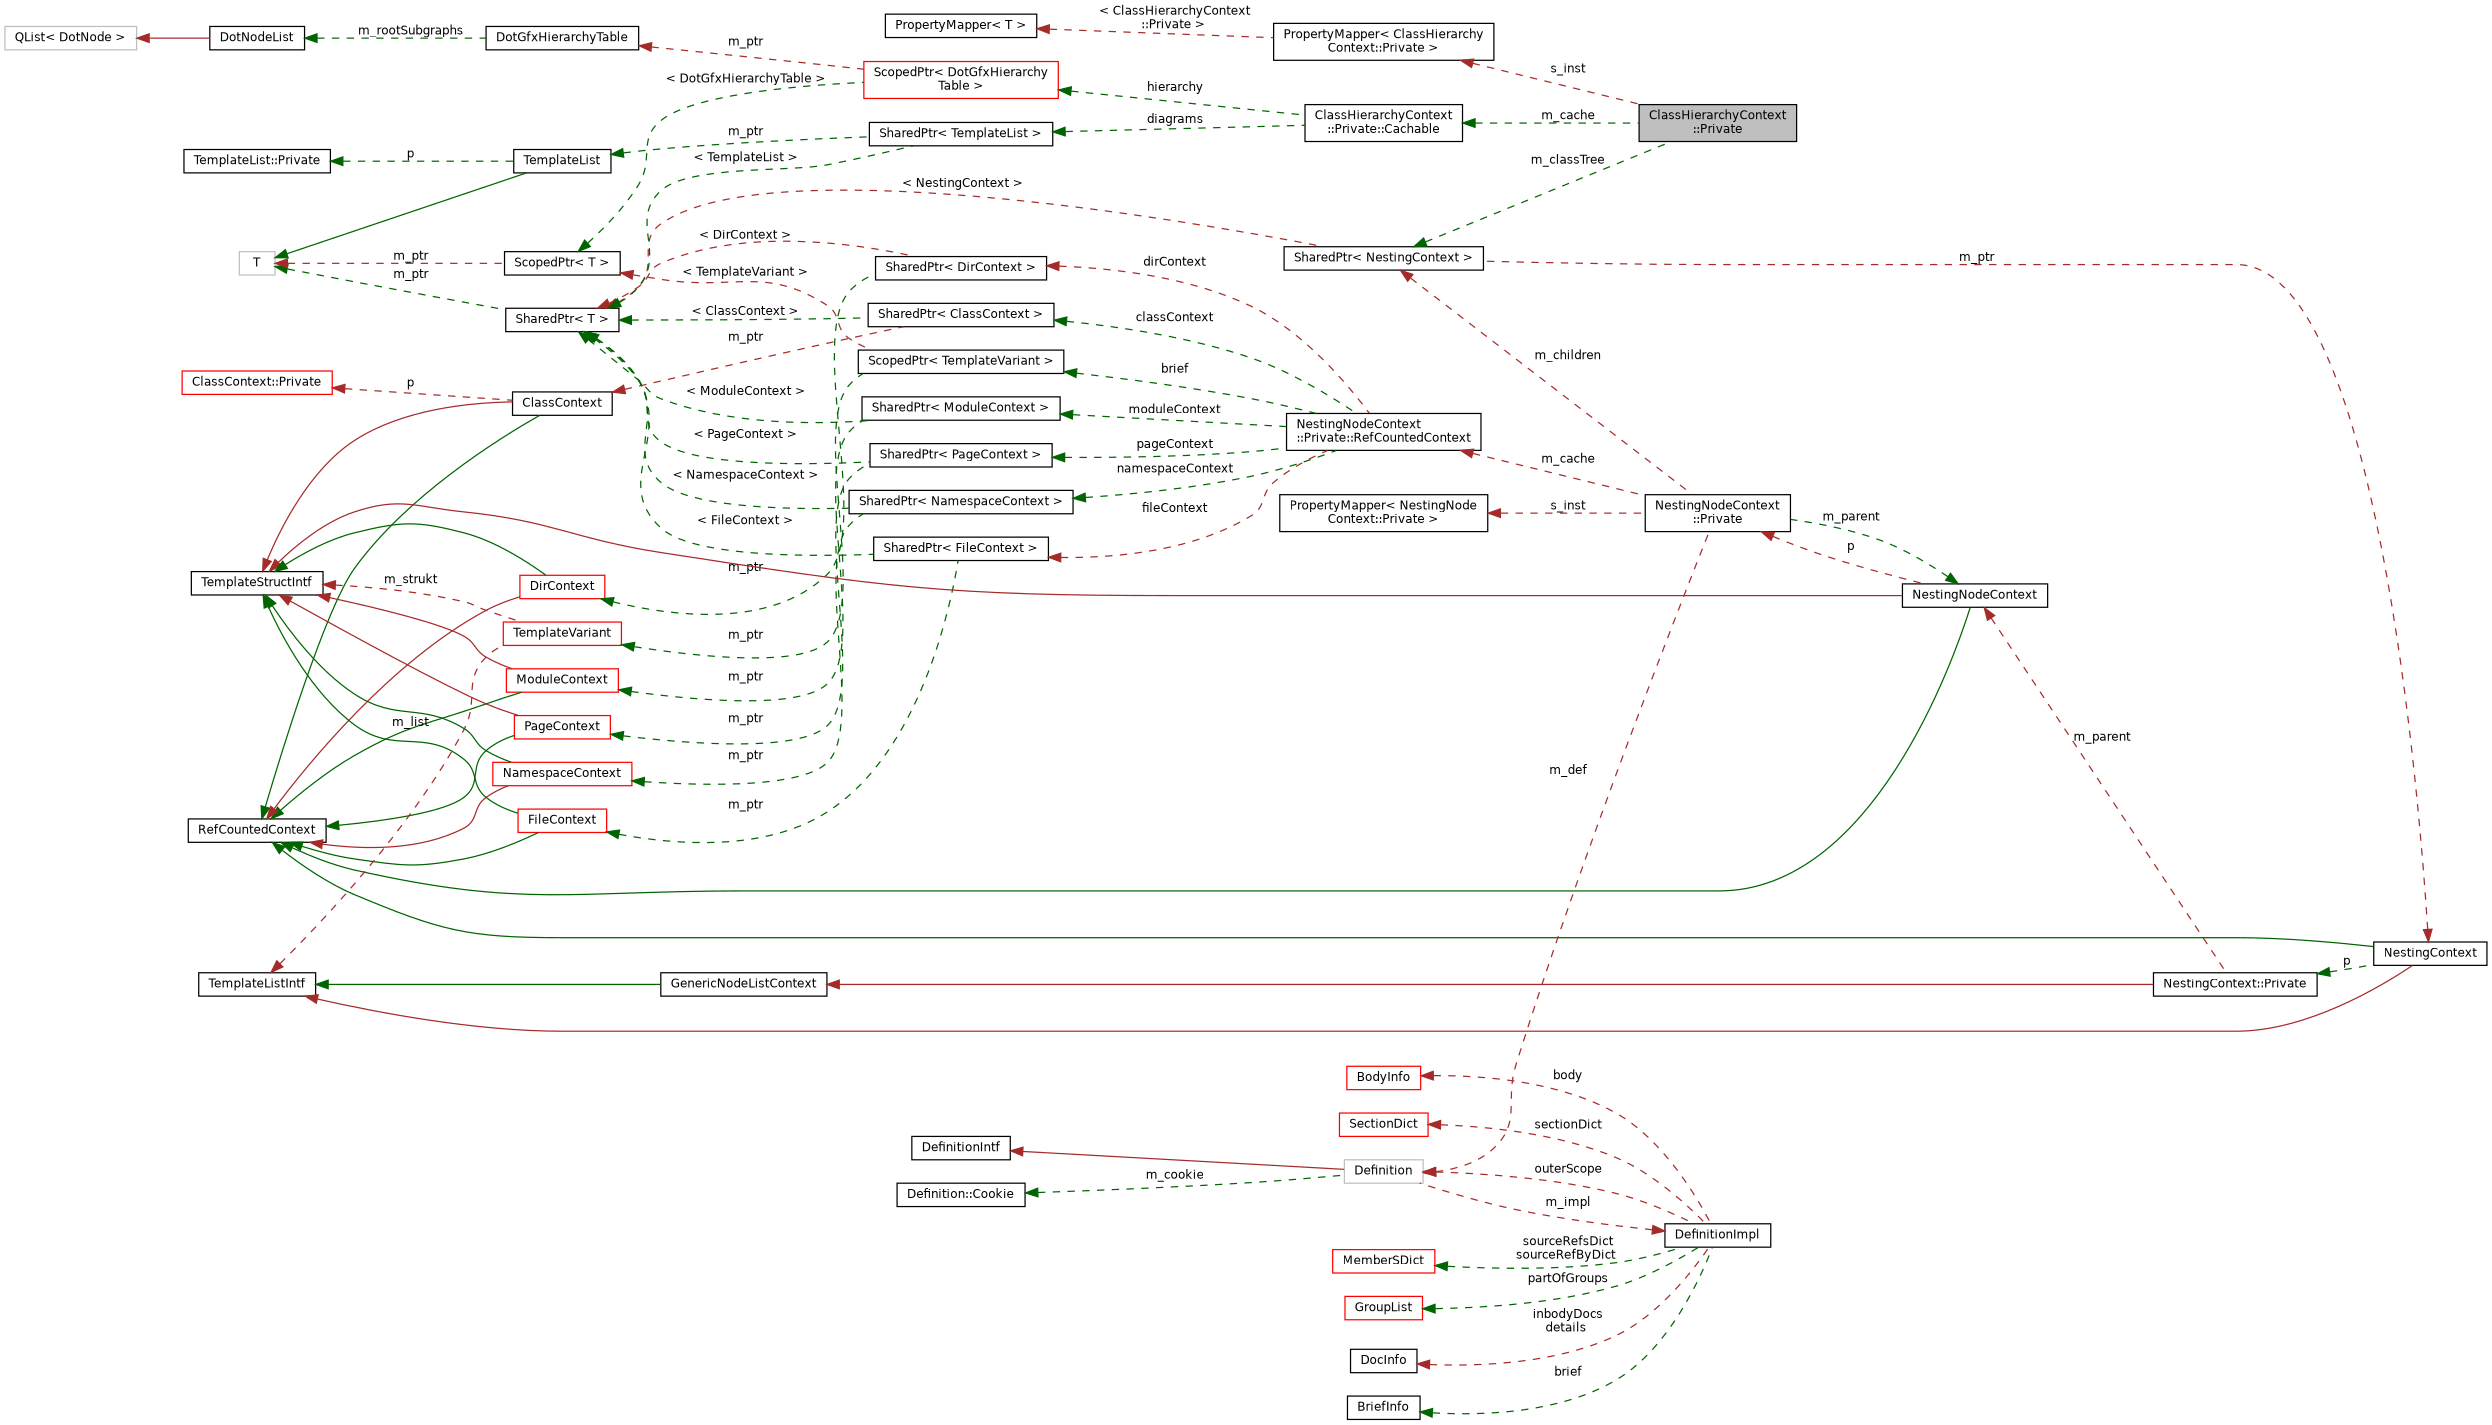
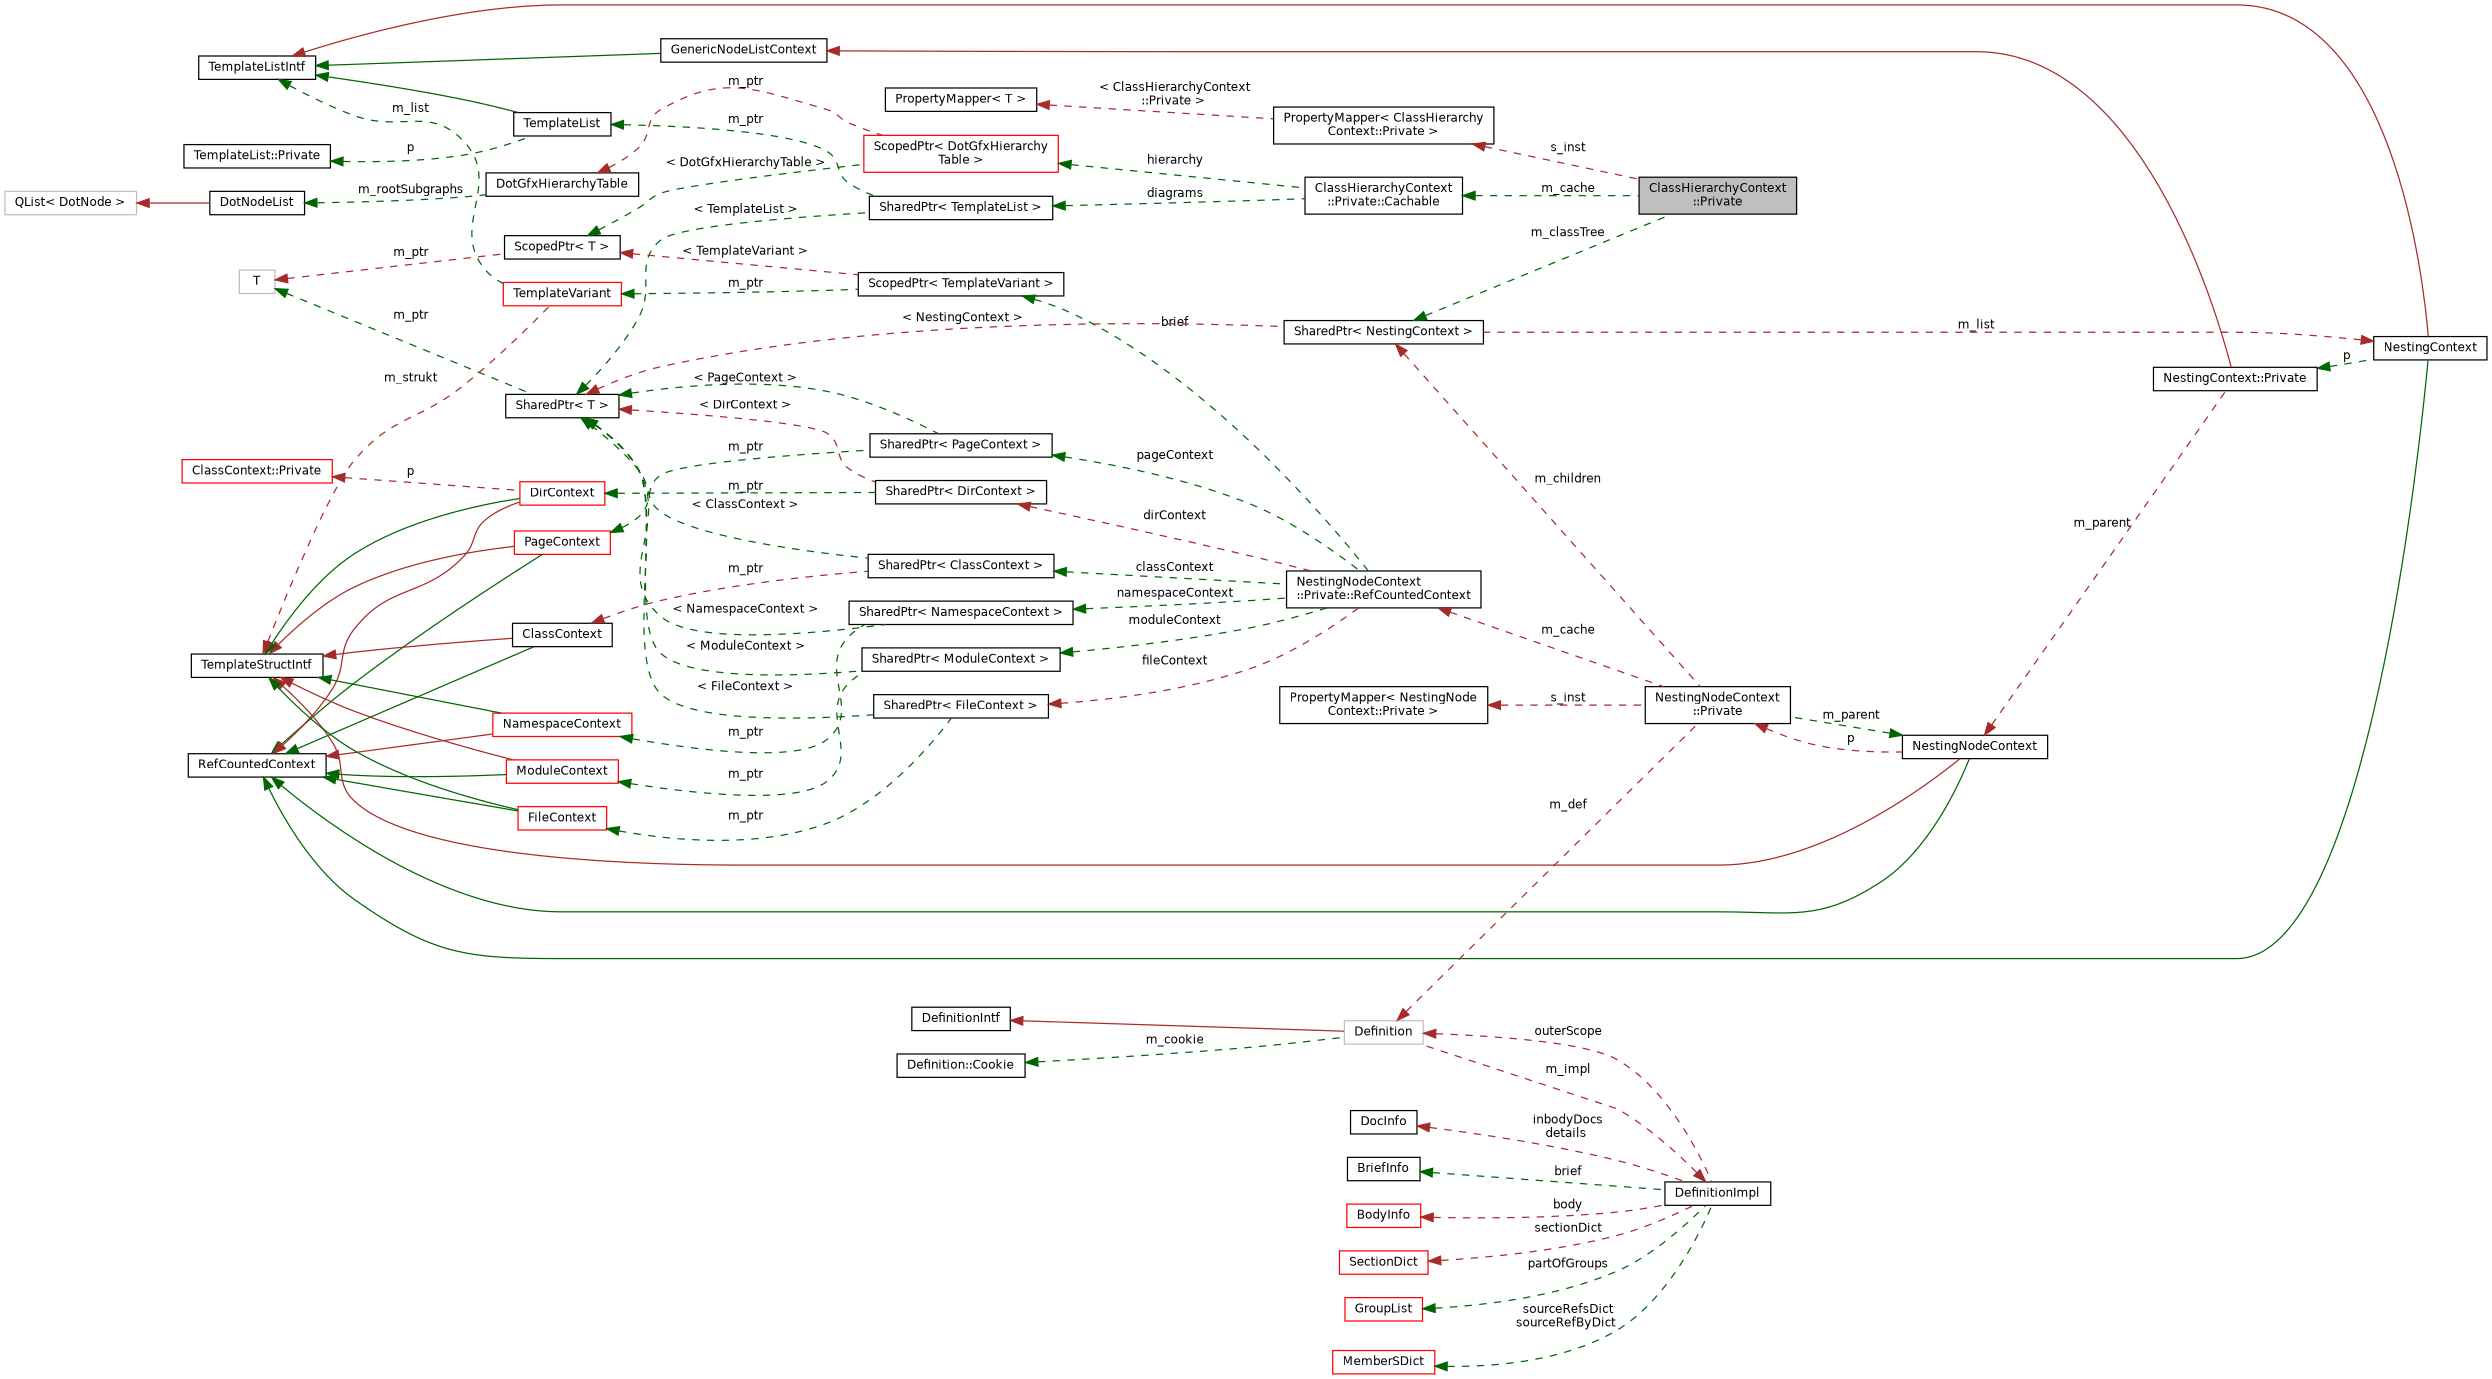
edge "TemplateList" -> "T": now "TemplateList" -> "TemplateListIntf"
edge "SharedPtr< NestingContext >" -> "NestingContext": label " m_ptr" -> " m_list"
edge "ClassContext" -> "ClassContext::Private": now "DirContext" -> "ClassContext::Private"
edge "TemplateVariant" -> "TemplateListIntf": color brown -> darkgreen
